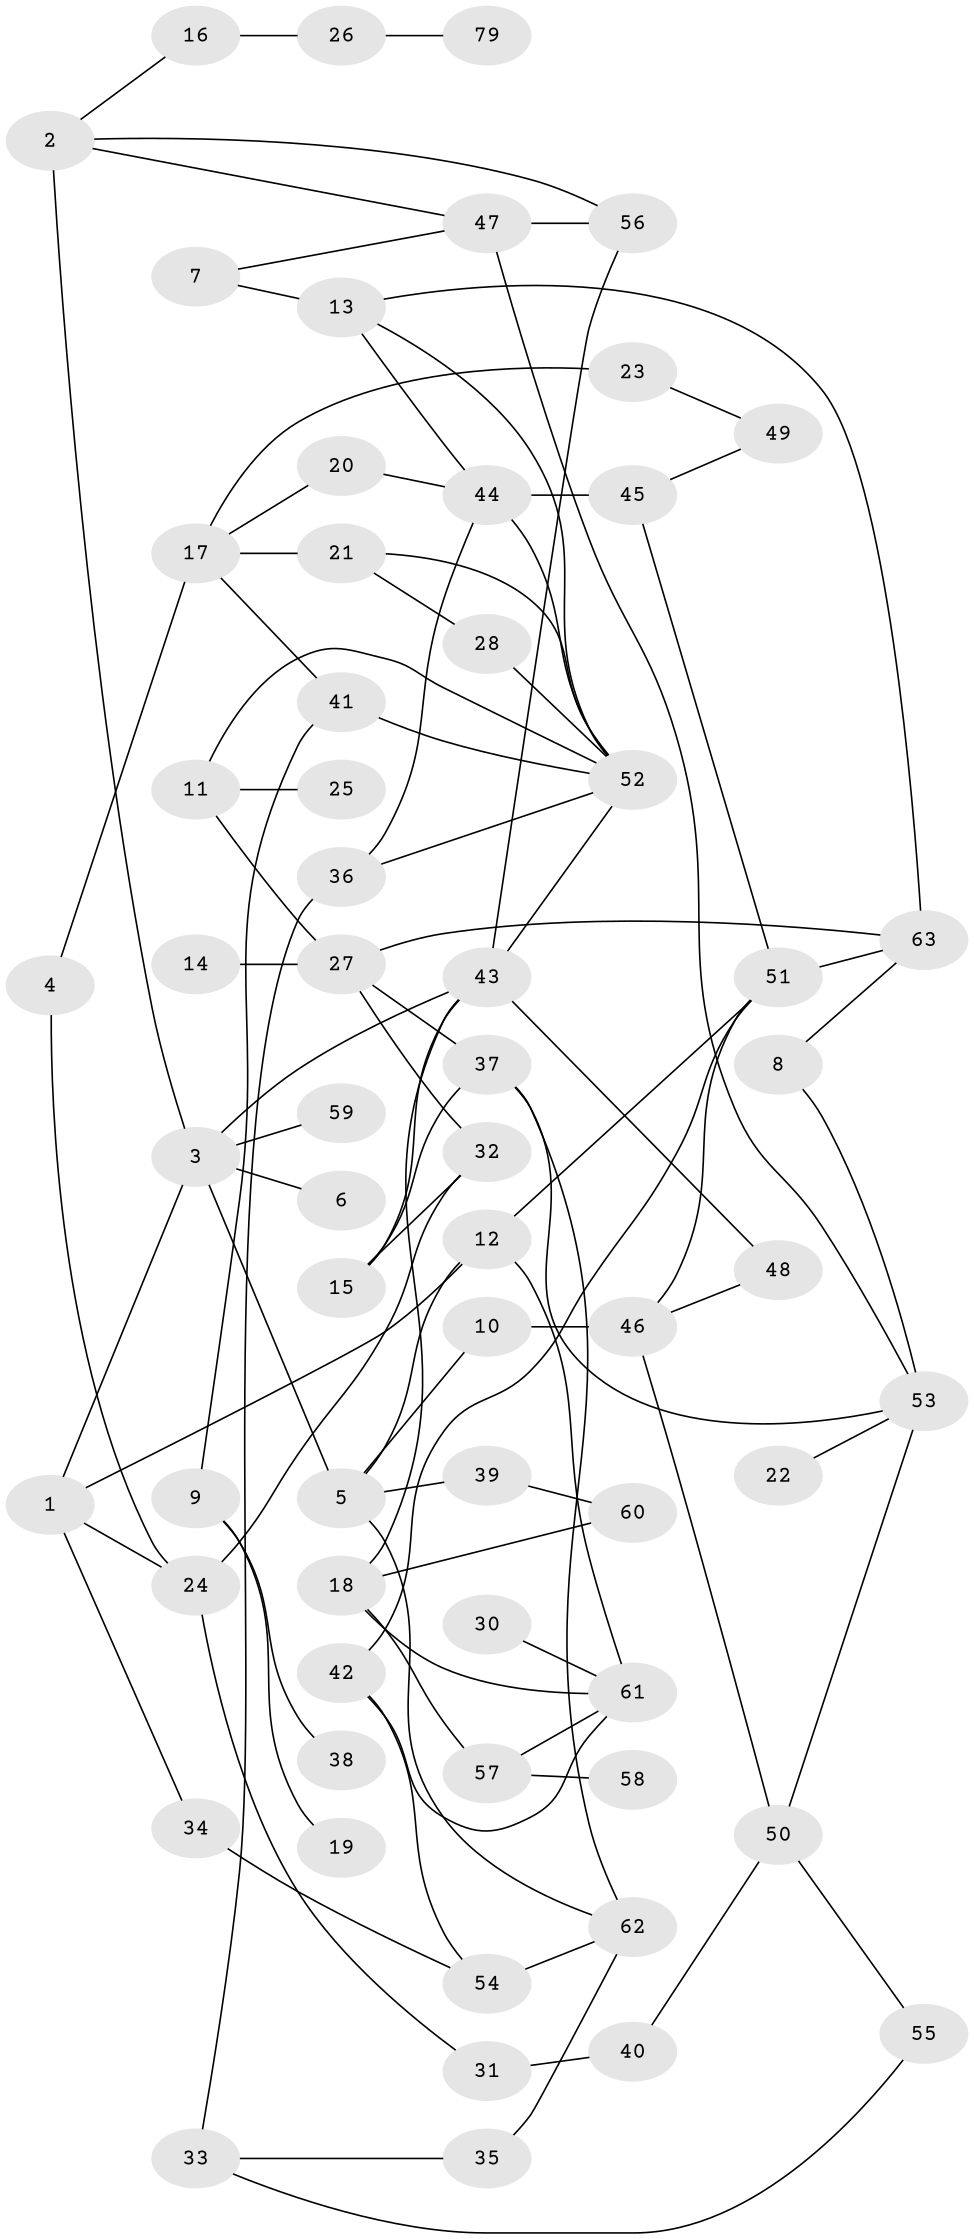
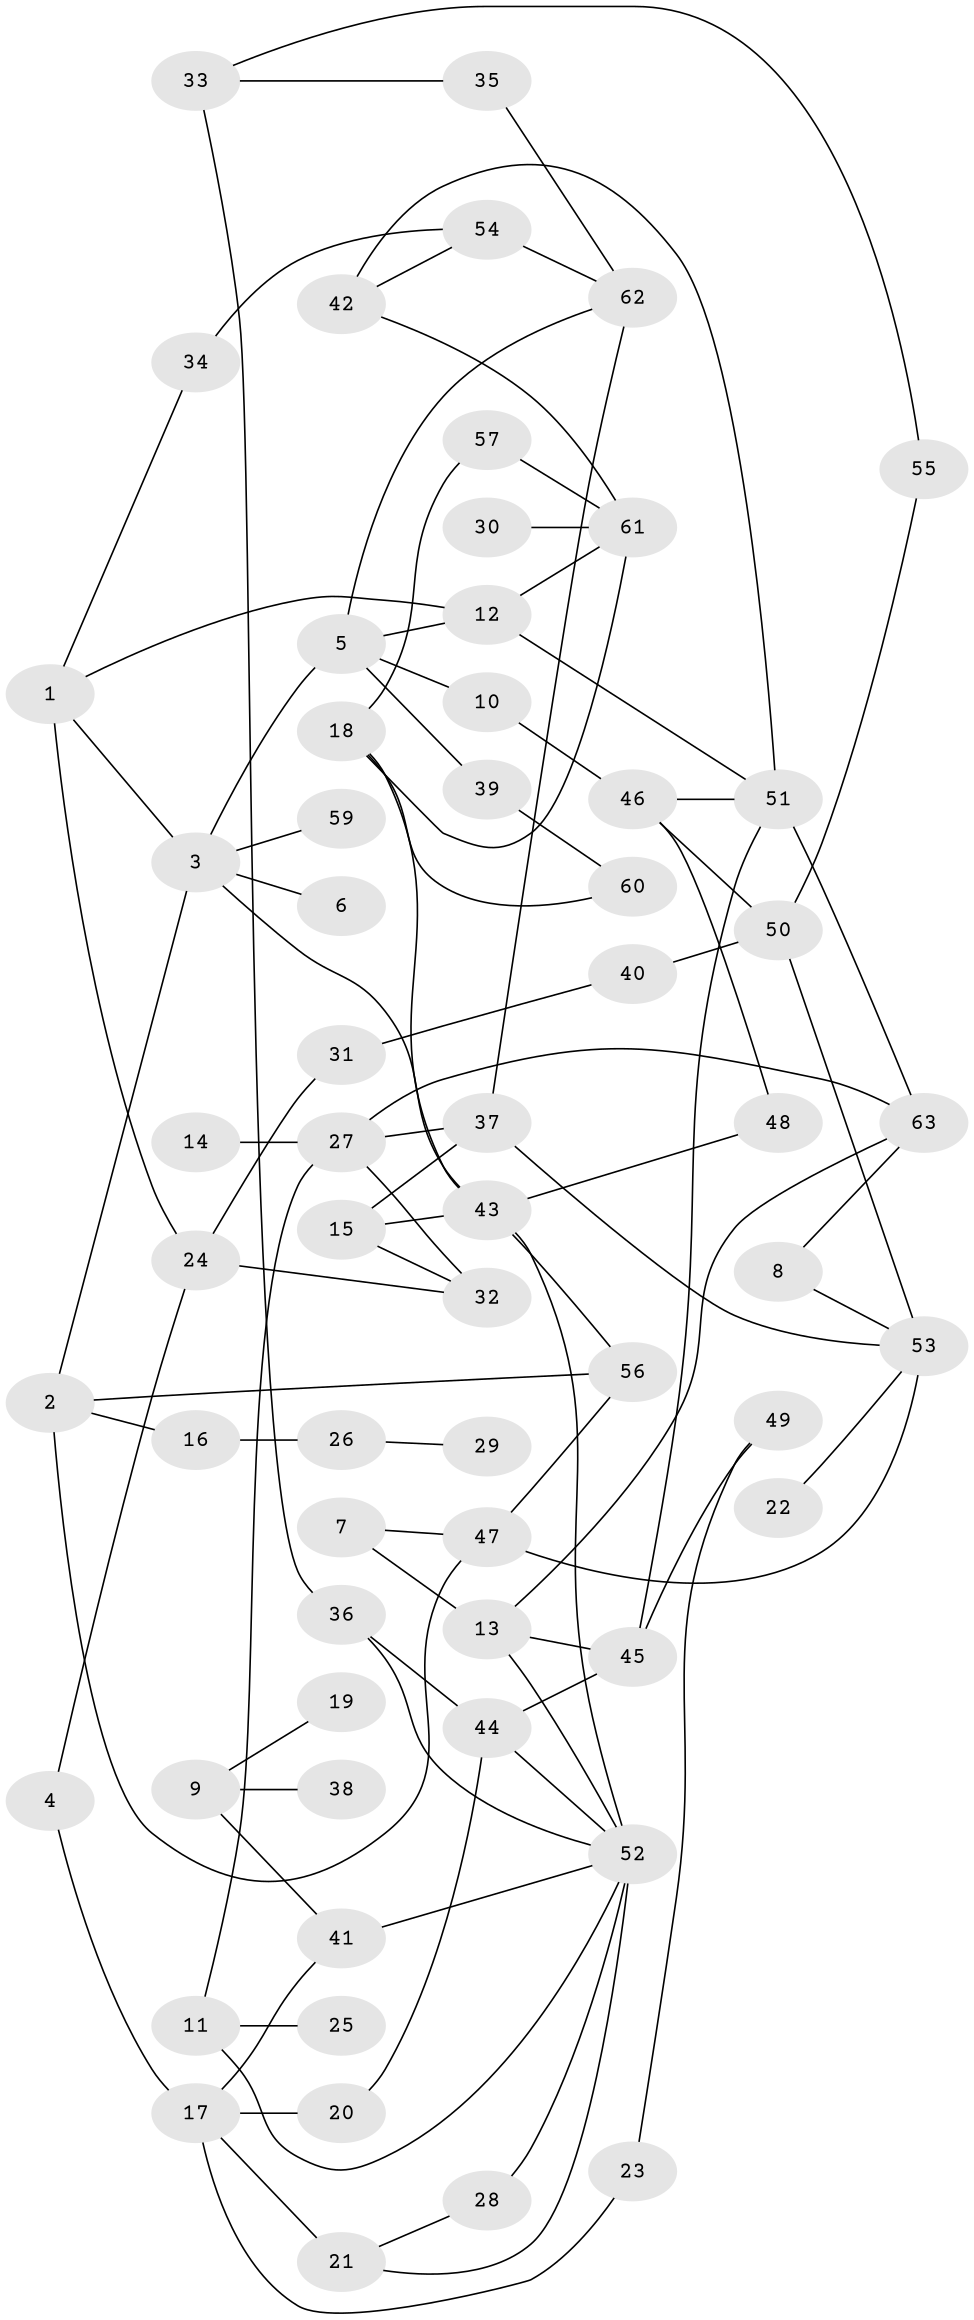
node "79": label "79" -> "29"
edge "13" -- "44": now "13" -- "45"
node "58": removed
